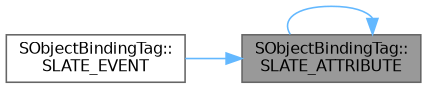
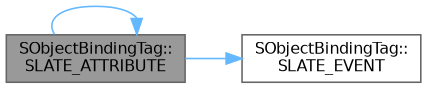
edge "SObjectBindingTag:: SLATE_EVENT" -> "SObjectBindingTag:: SLATE_ATTRIBUTE": reversed
